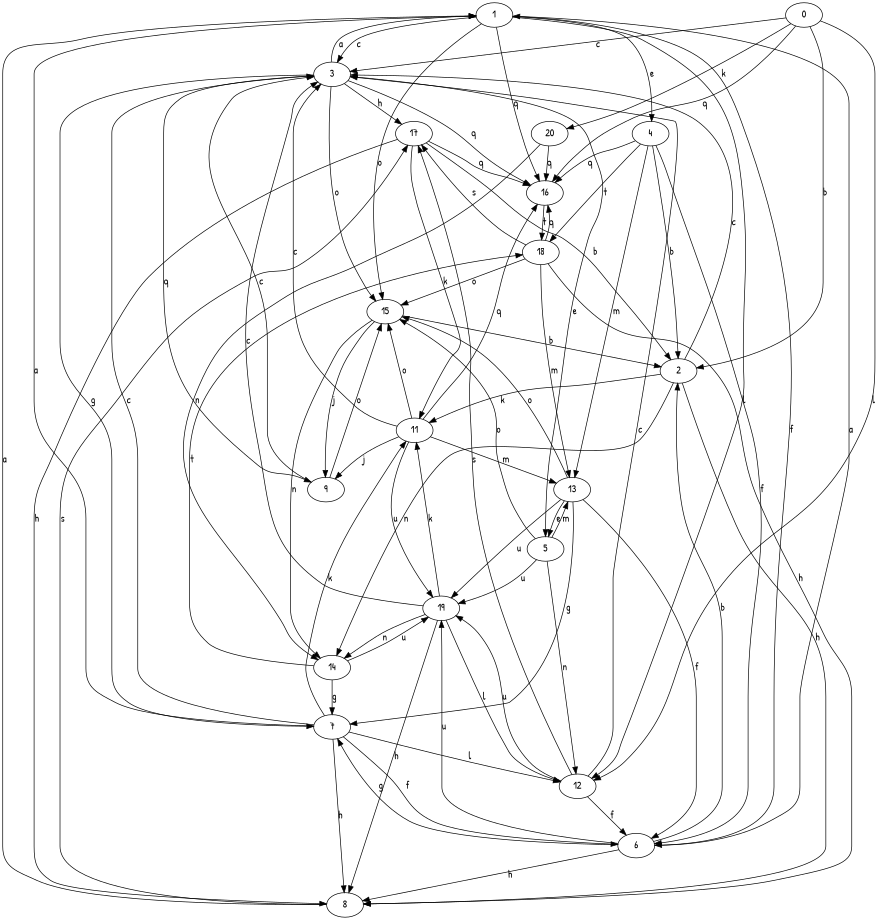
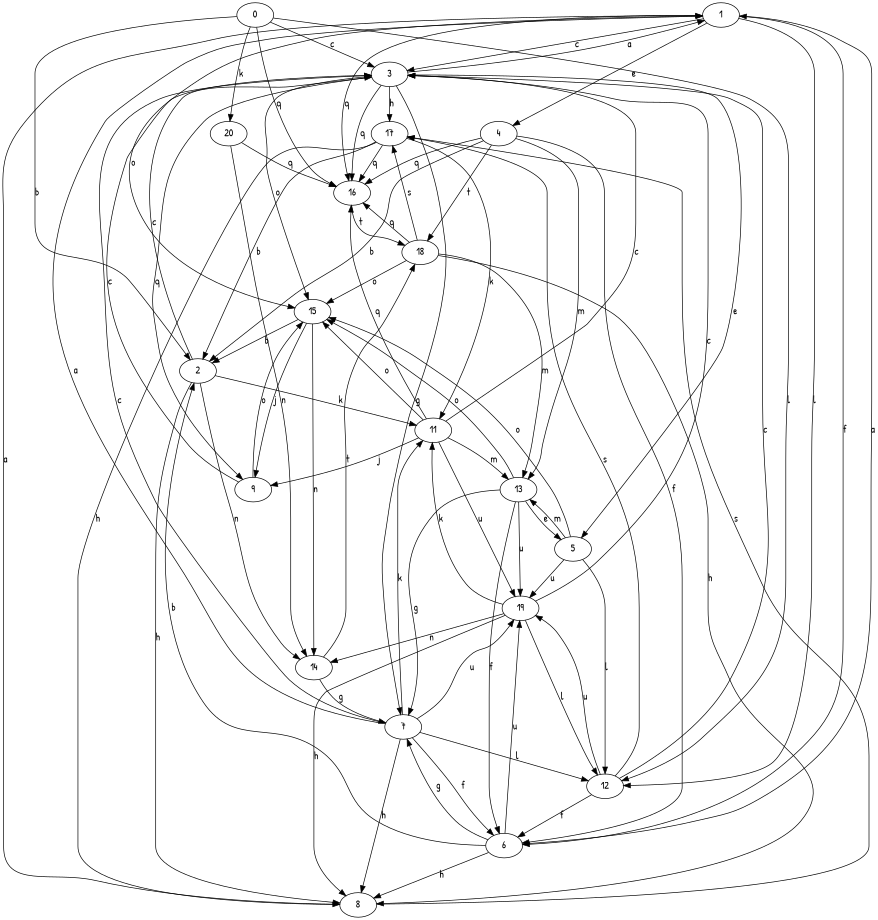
edge "14" -> "19": now "7" -> "19"
edge "5" -> "12": label "n" -> "l"
